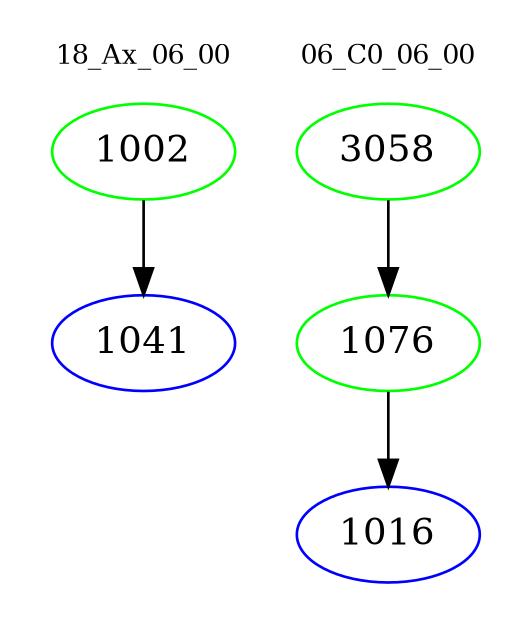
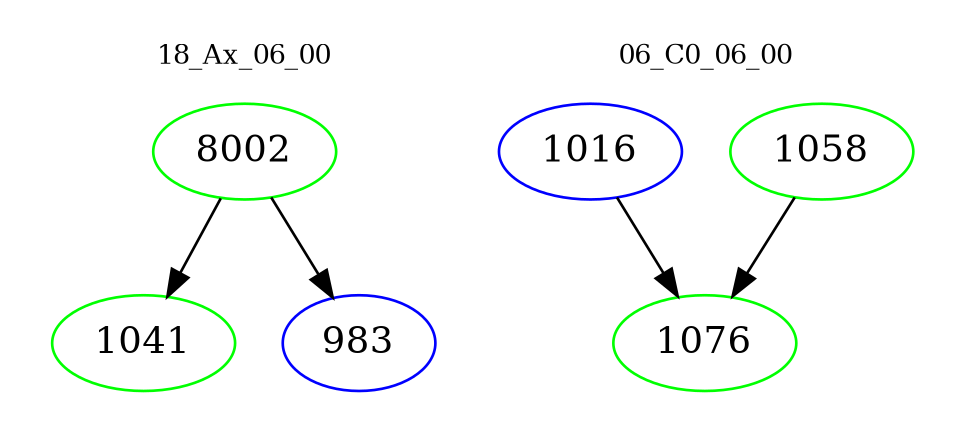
node "1002": label "1002" -> "8002"
node "3058": label "3058" -> "1058"
node "1041": color blue -> green
node "983": added
edge "1076" -> "1016": reversed
